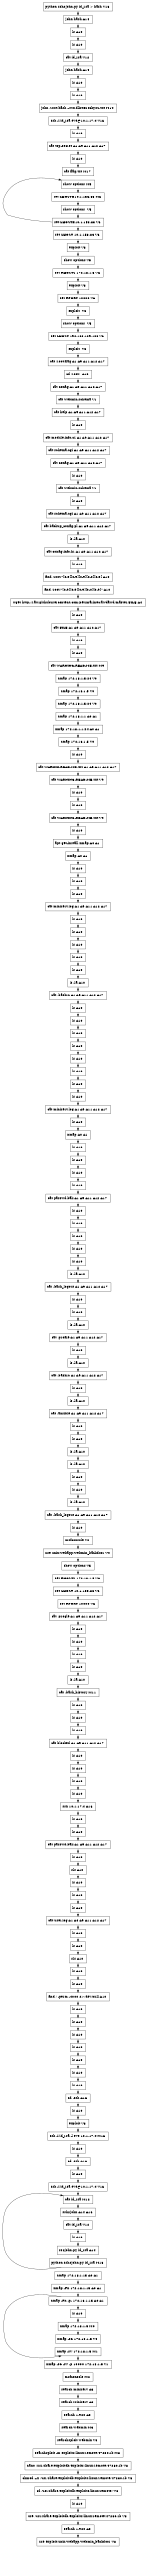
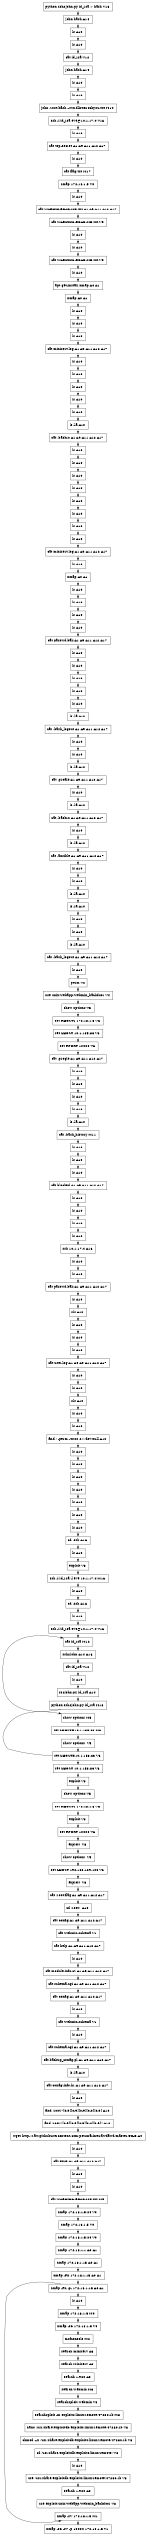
node "nmap 172.18.1.1/24 A0 A1": removed
node "msfconsole V2": label "msfconsole V2" -> "perm V2"
edge "nmap -sC -sV -p 10000 172.18.1.5 V1" -> "msfconsole M2": now "nmap -sC 172.18.1.5 V0" -> "msfconsole M2"
